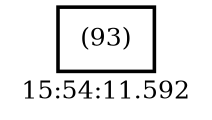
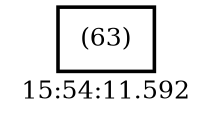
node "(93)": label "(93)" -> "(63)"
